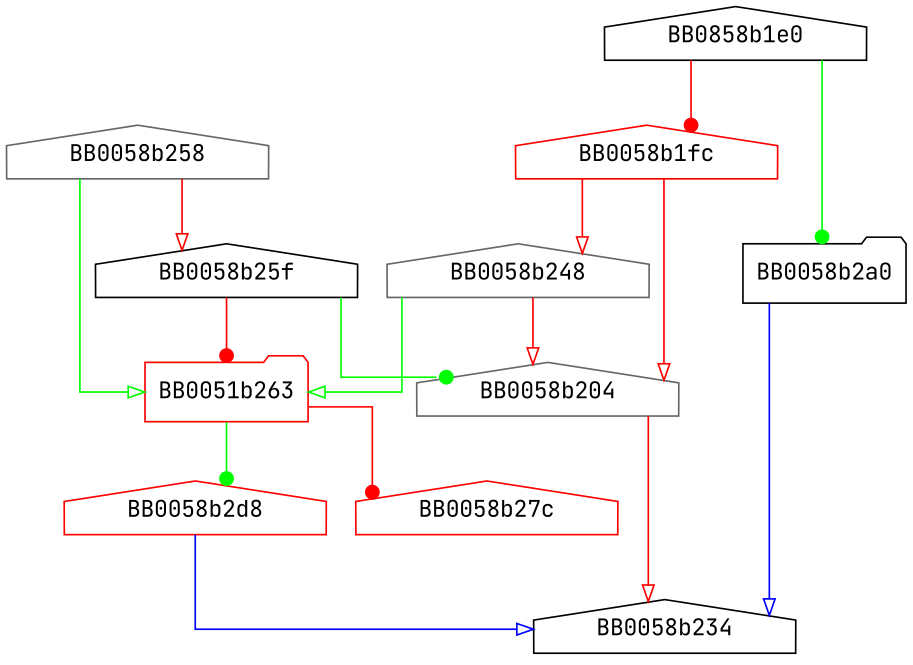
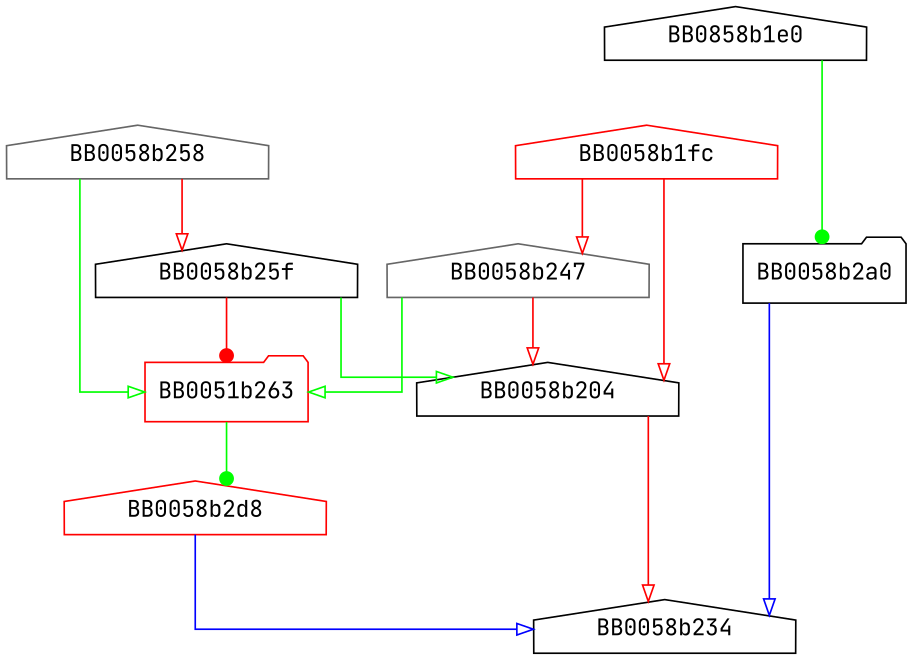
edge "BB0858b1e0" -> "BB0058b1fc": removed
node "BB0058b248": label "BB0058b248" -> "BB0058b247"
edge "BB0058b25f" -> "BB0058b204": arrowhead dot -> onormal
node "BB0058b204": color gray40 -> black
node "BB0058b27c": removed
